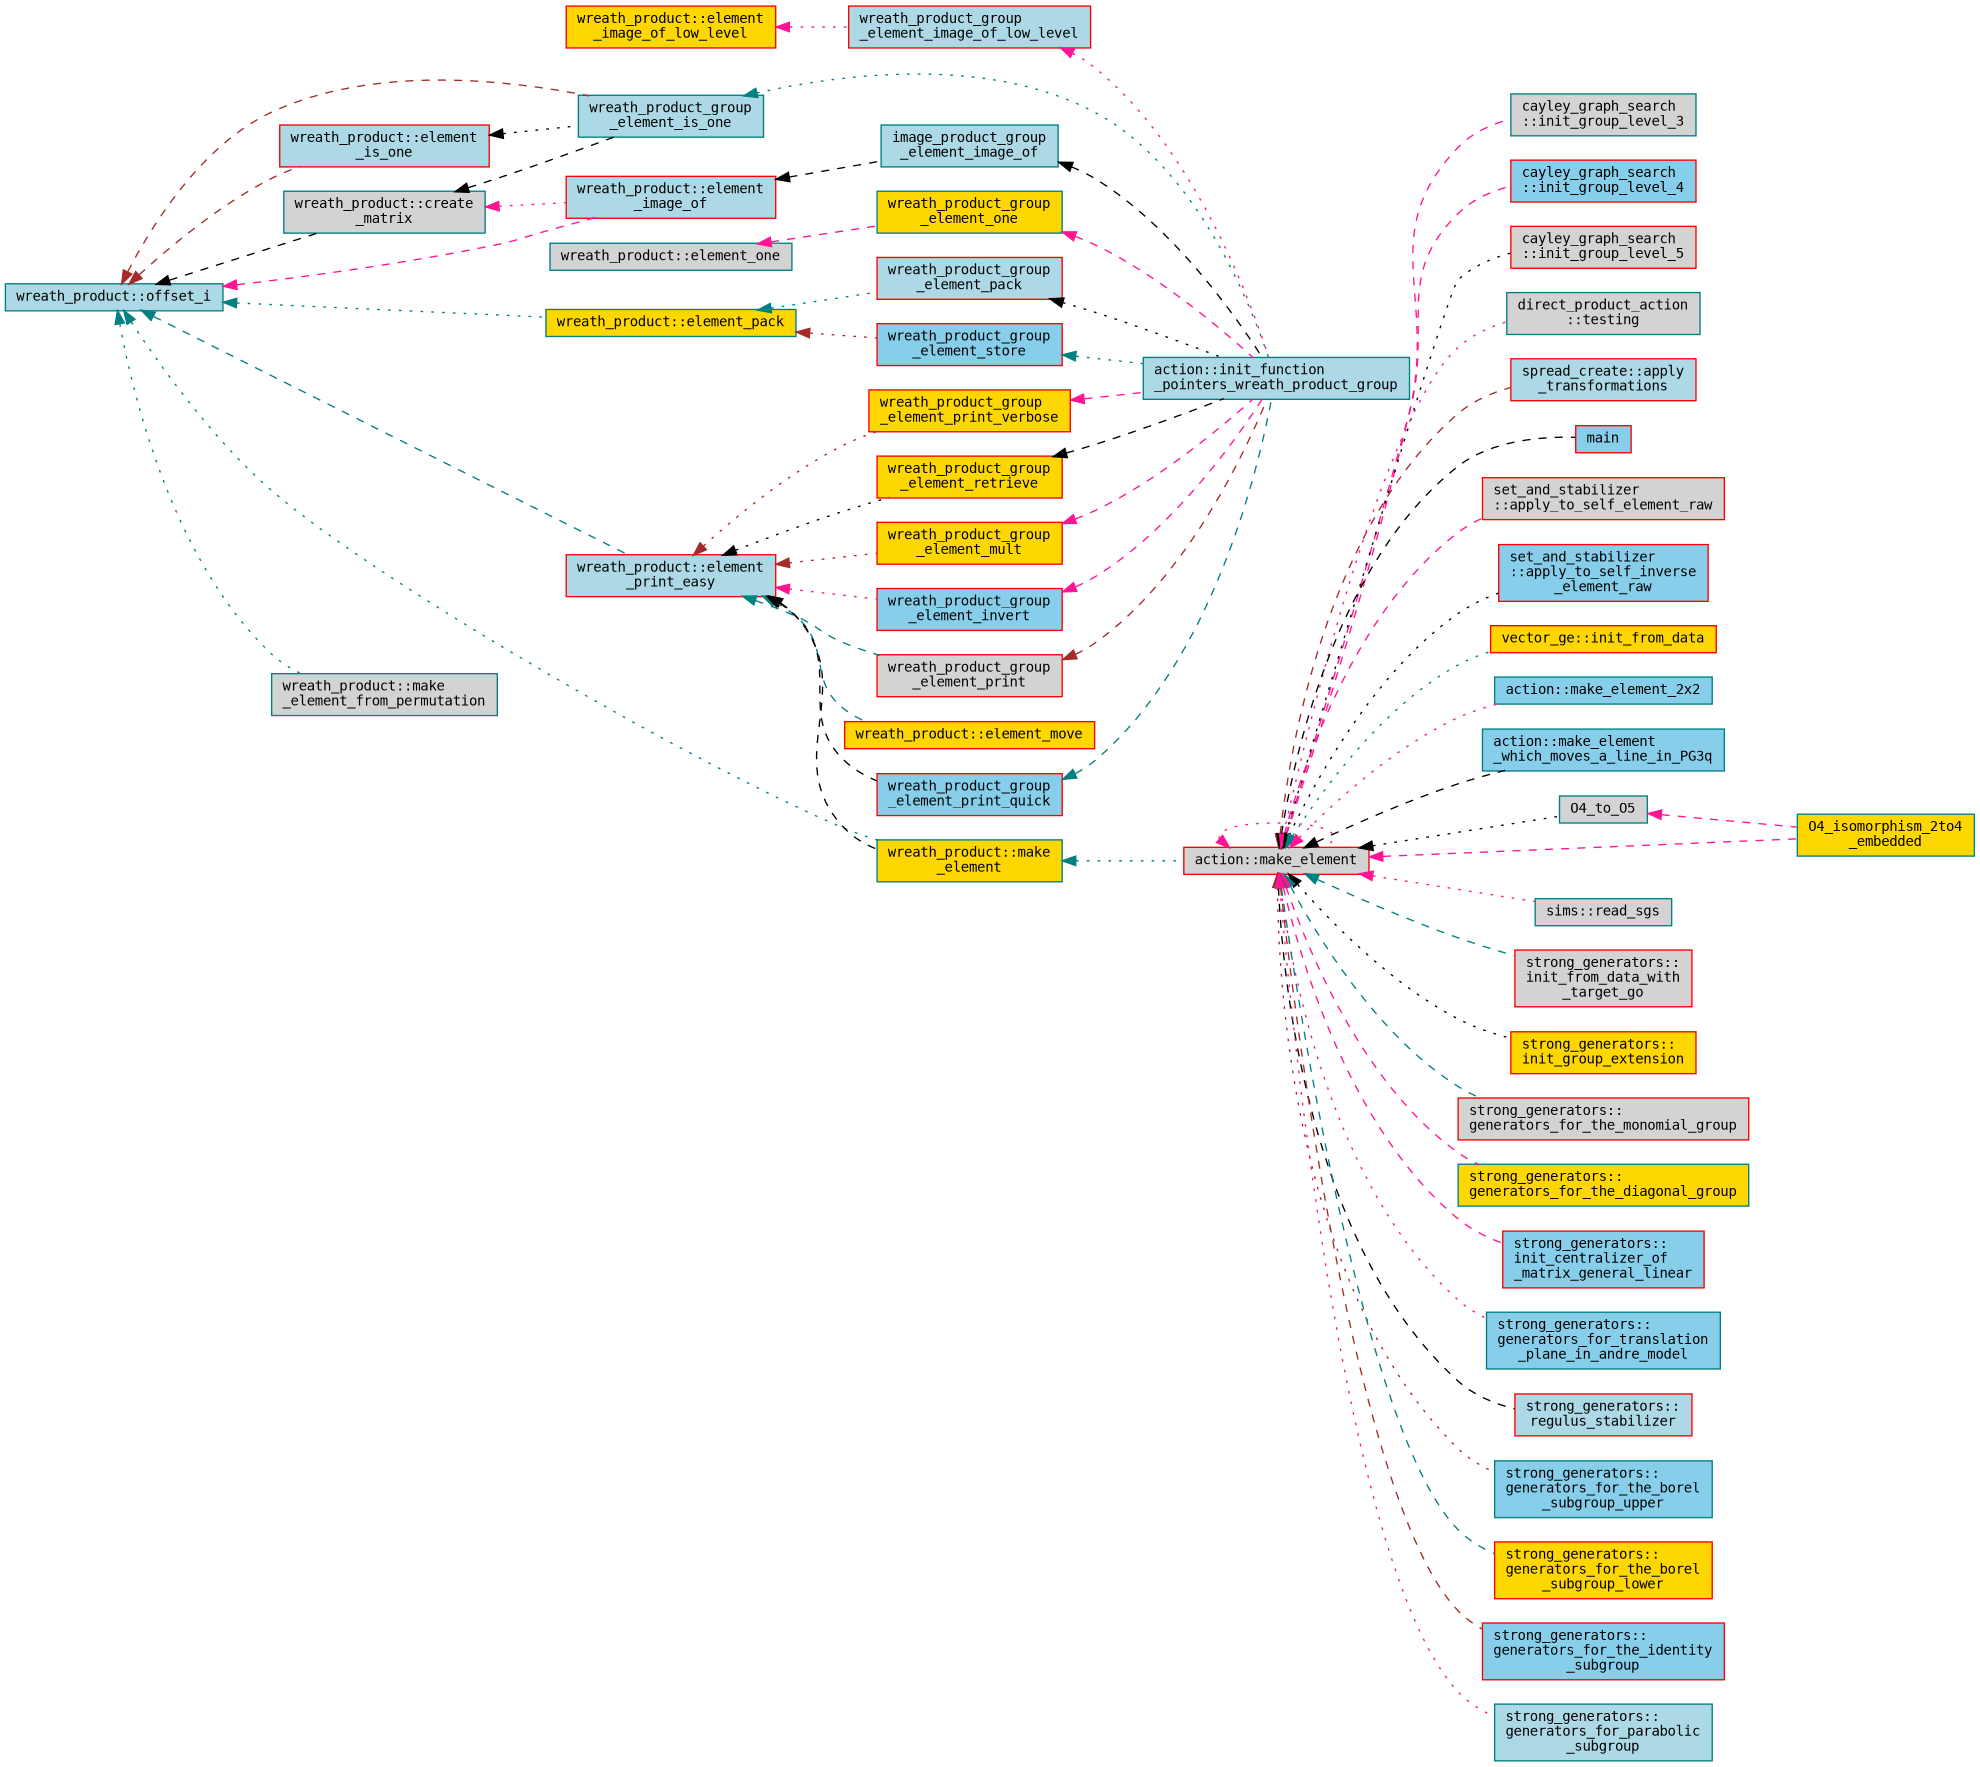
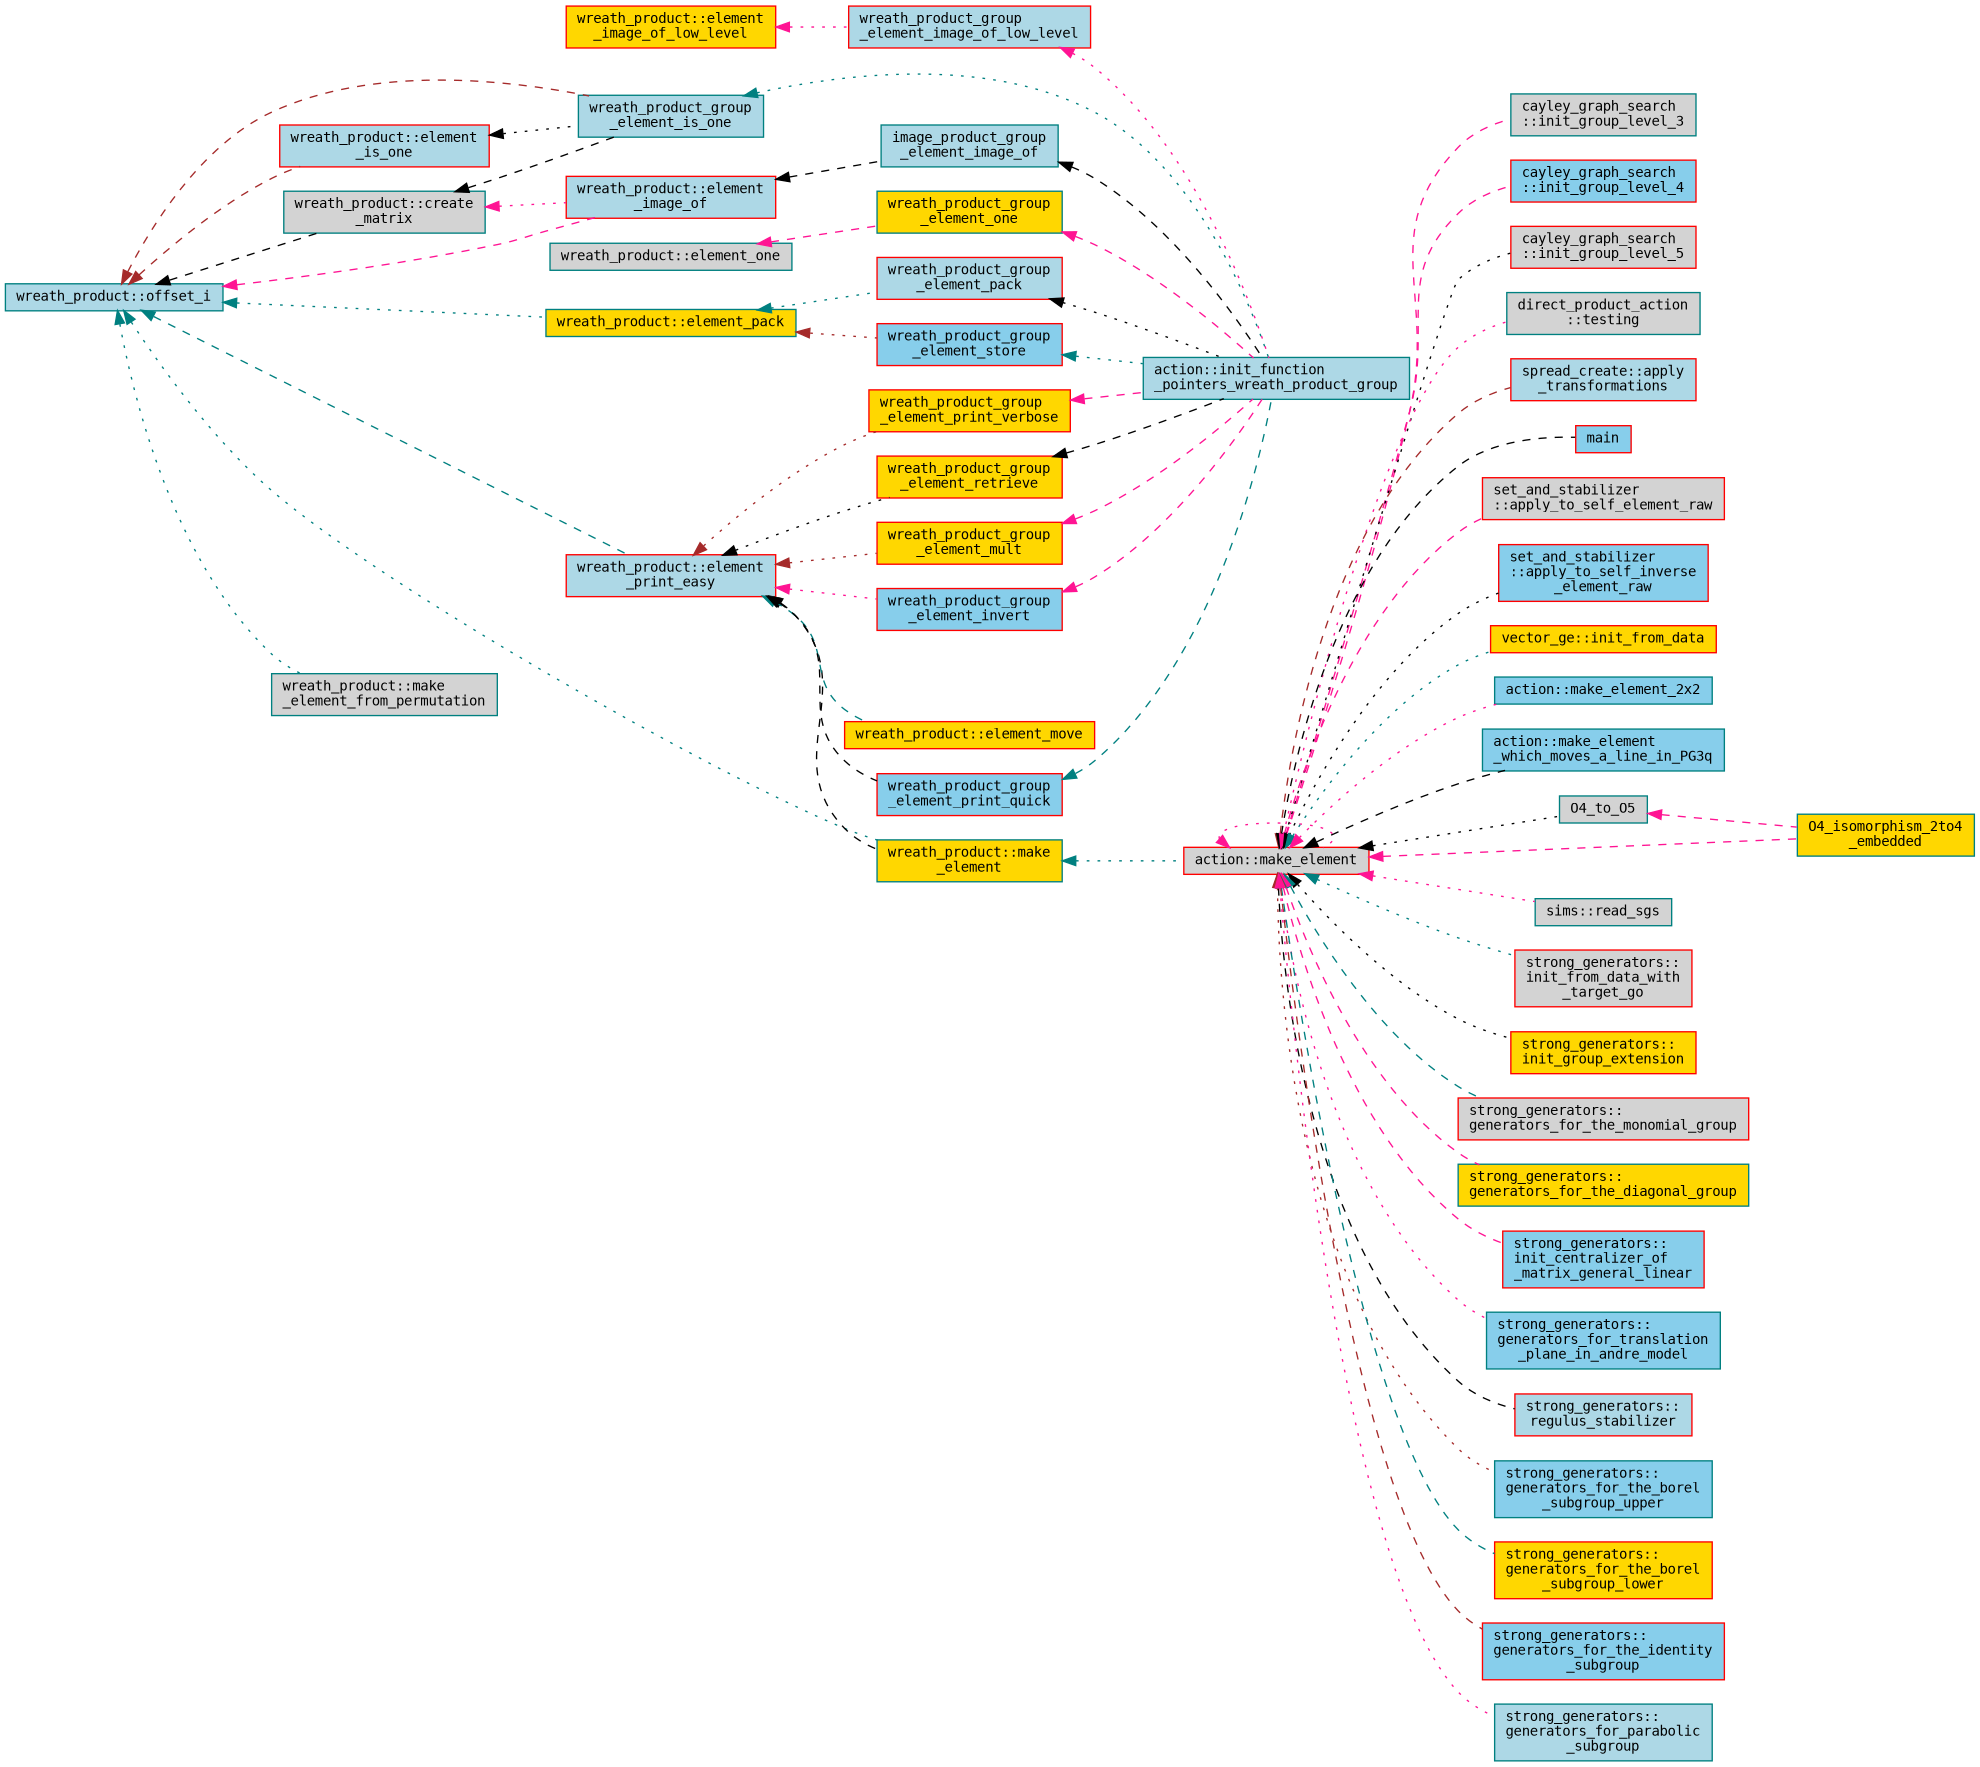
node "wreath_product_group _element_print": removed
edge "strong_generators:: init_from_data_with _target_go" -> "action::make_element": style dashed -> dotted
